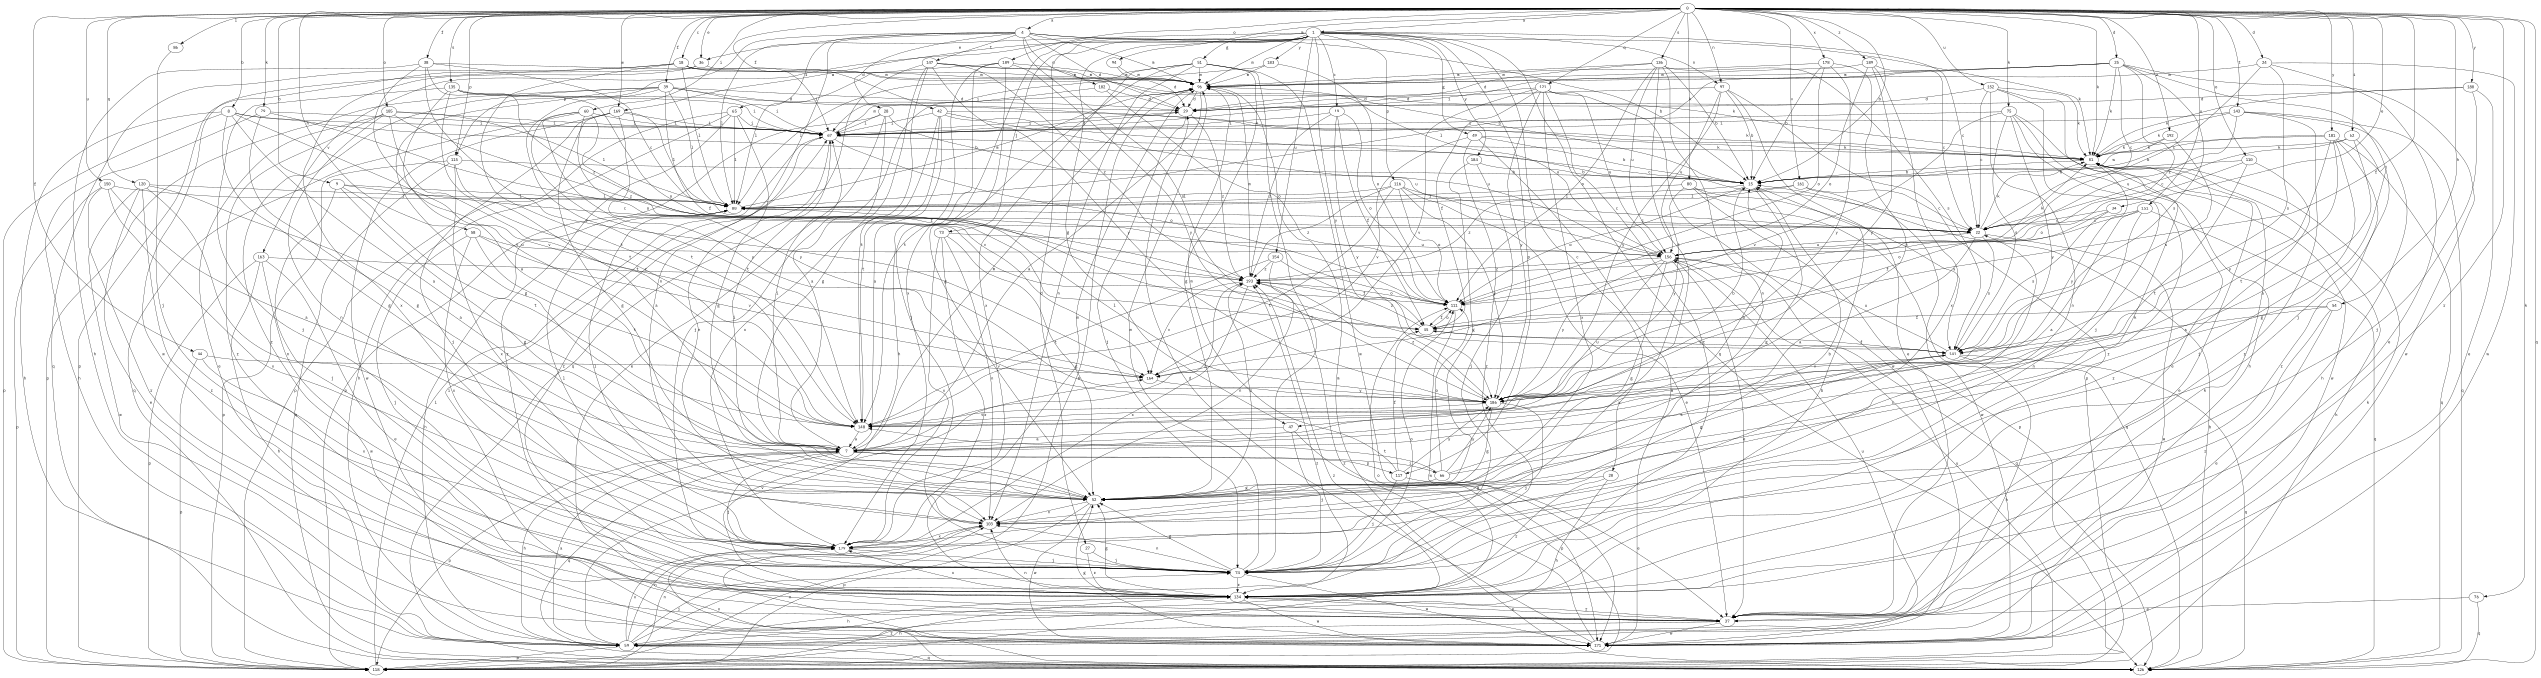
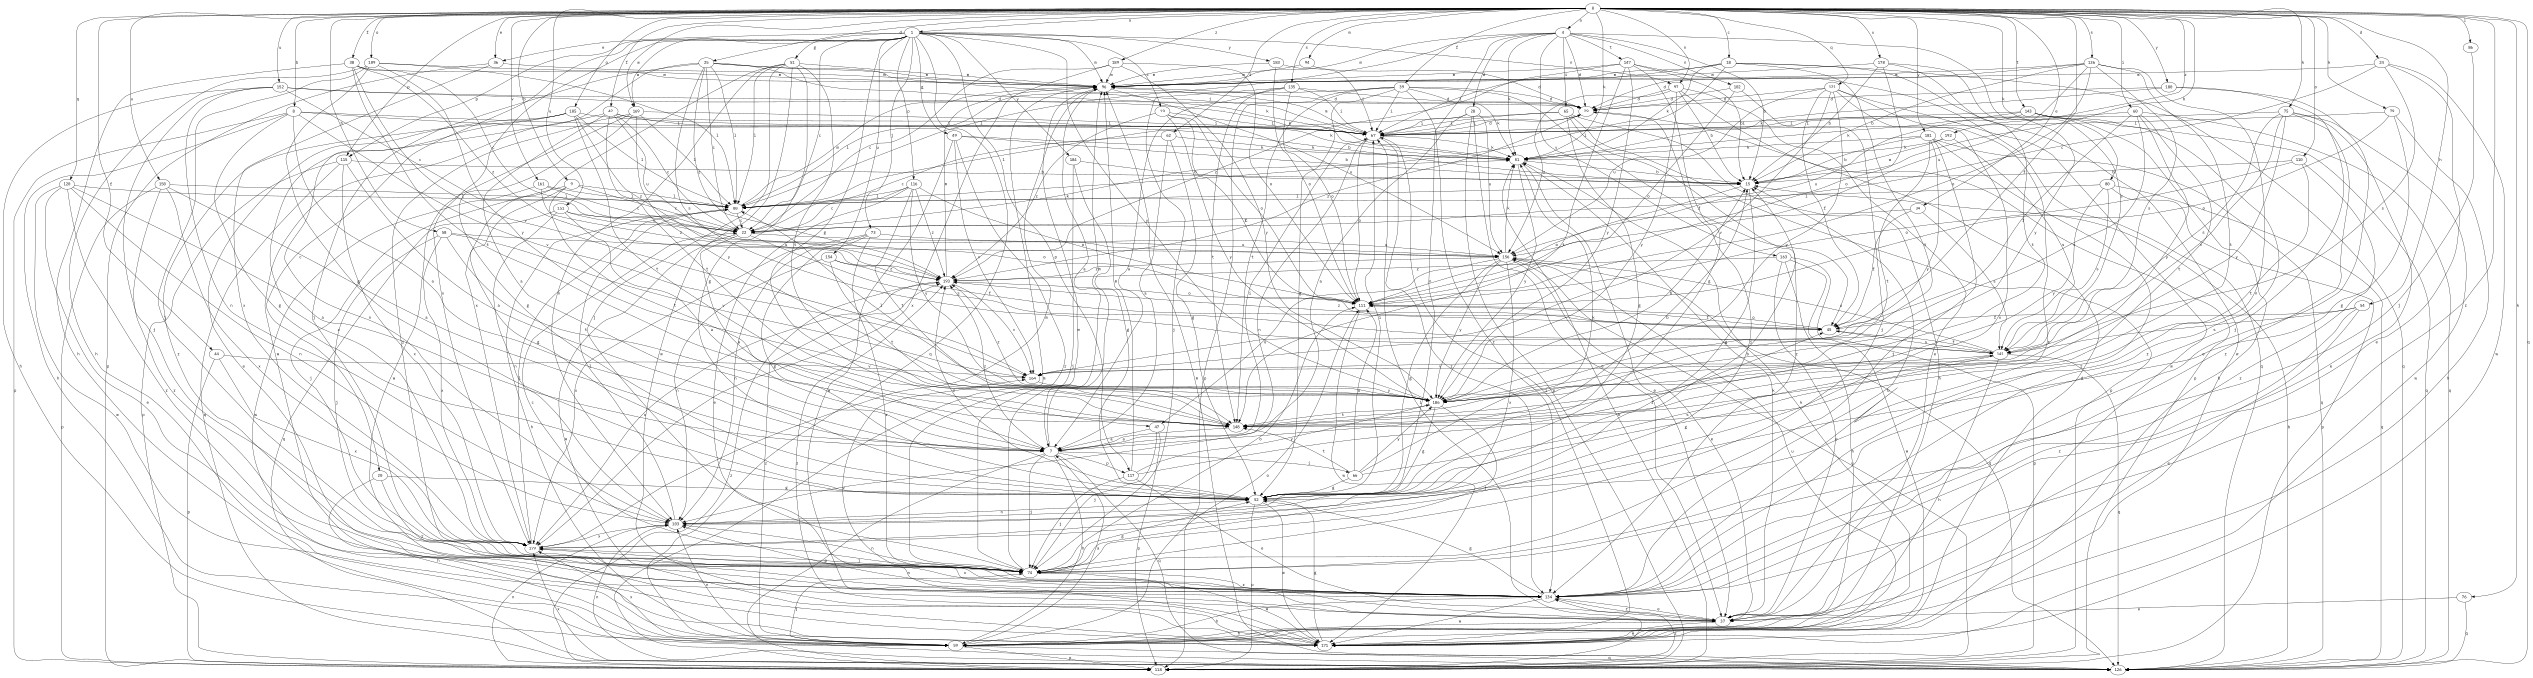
node "27": removed
